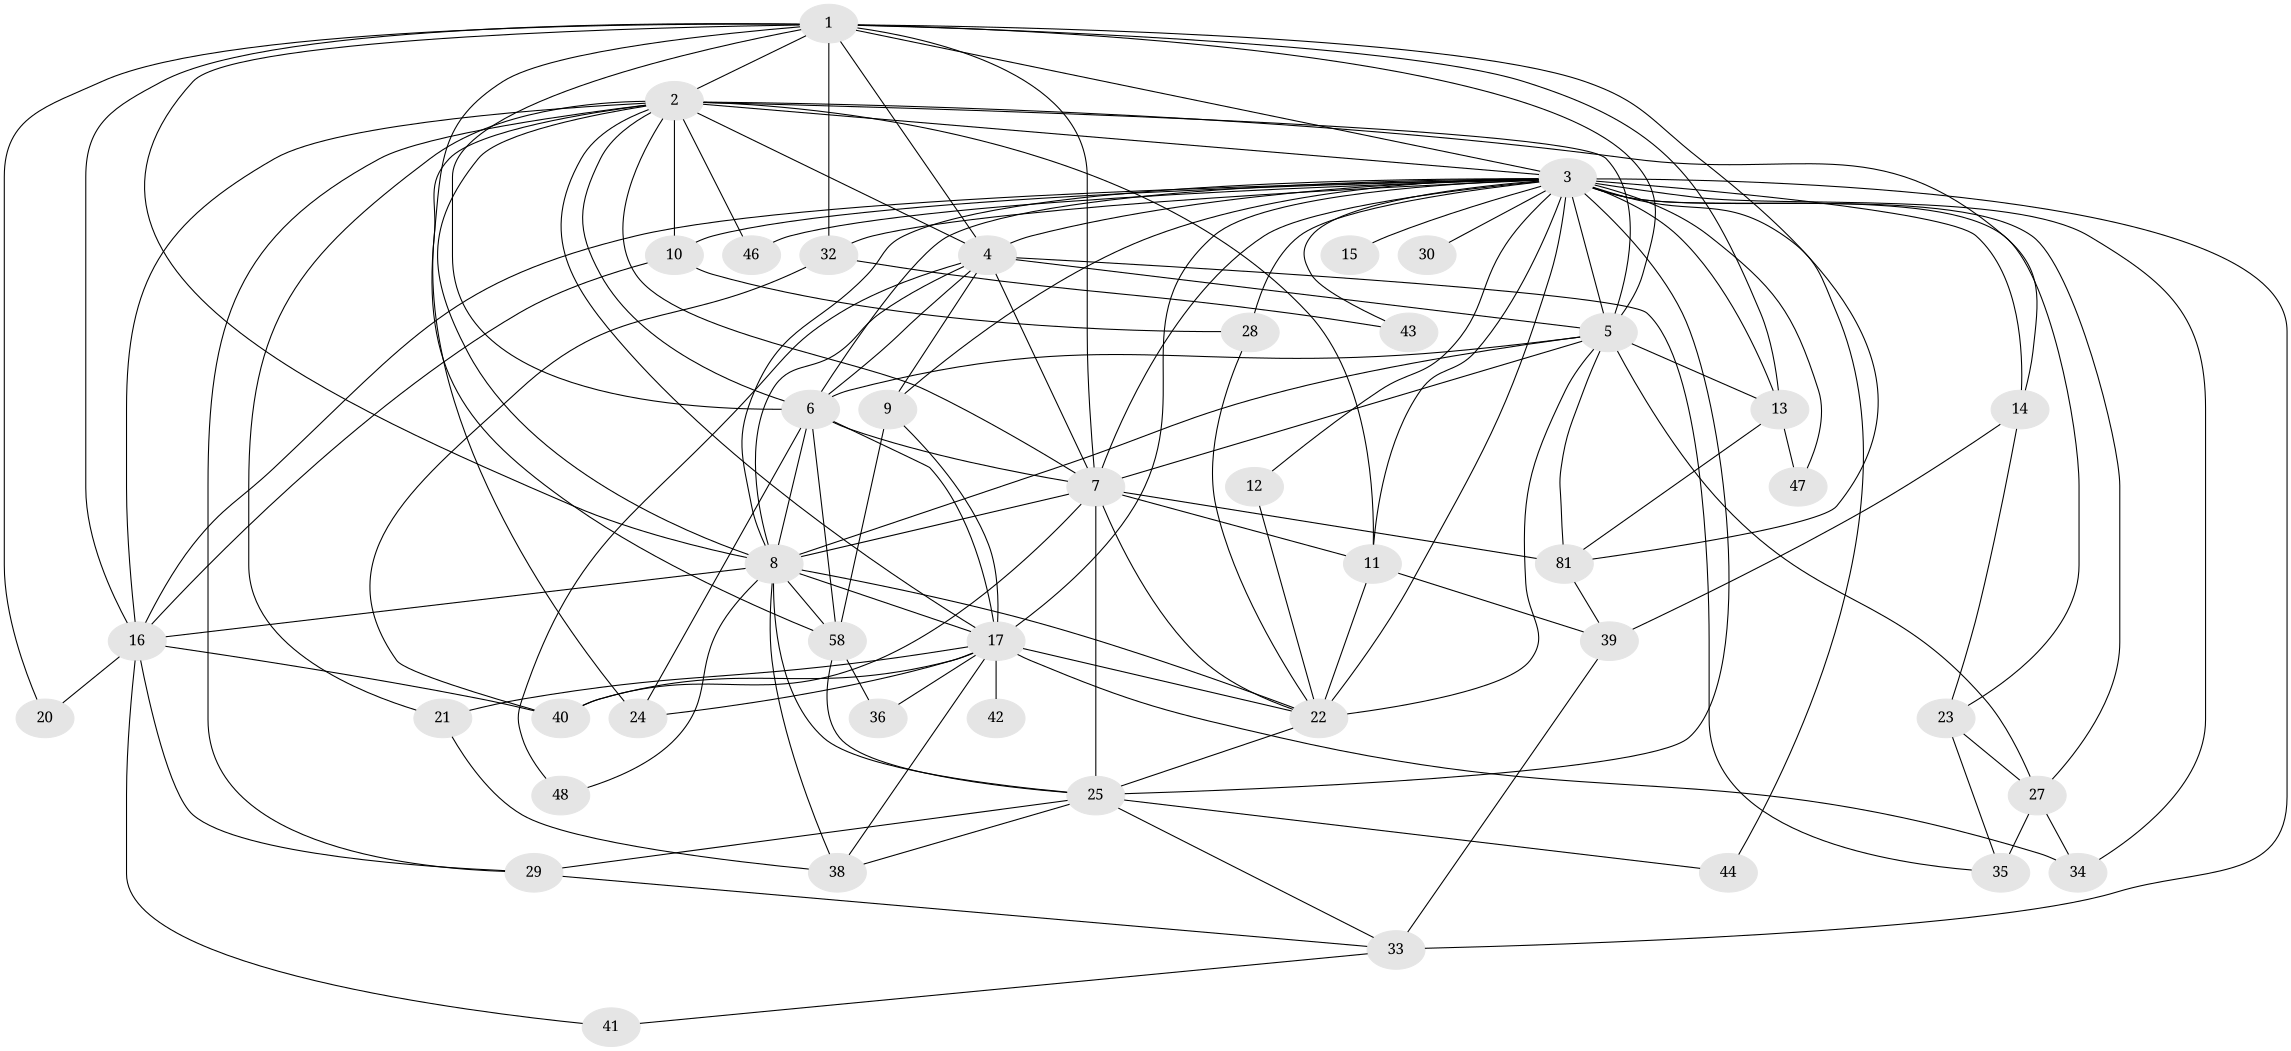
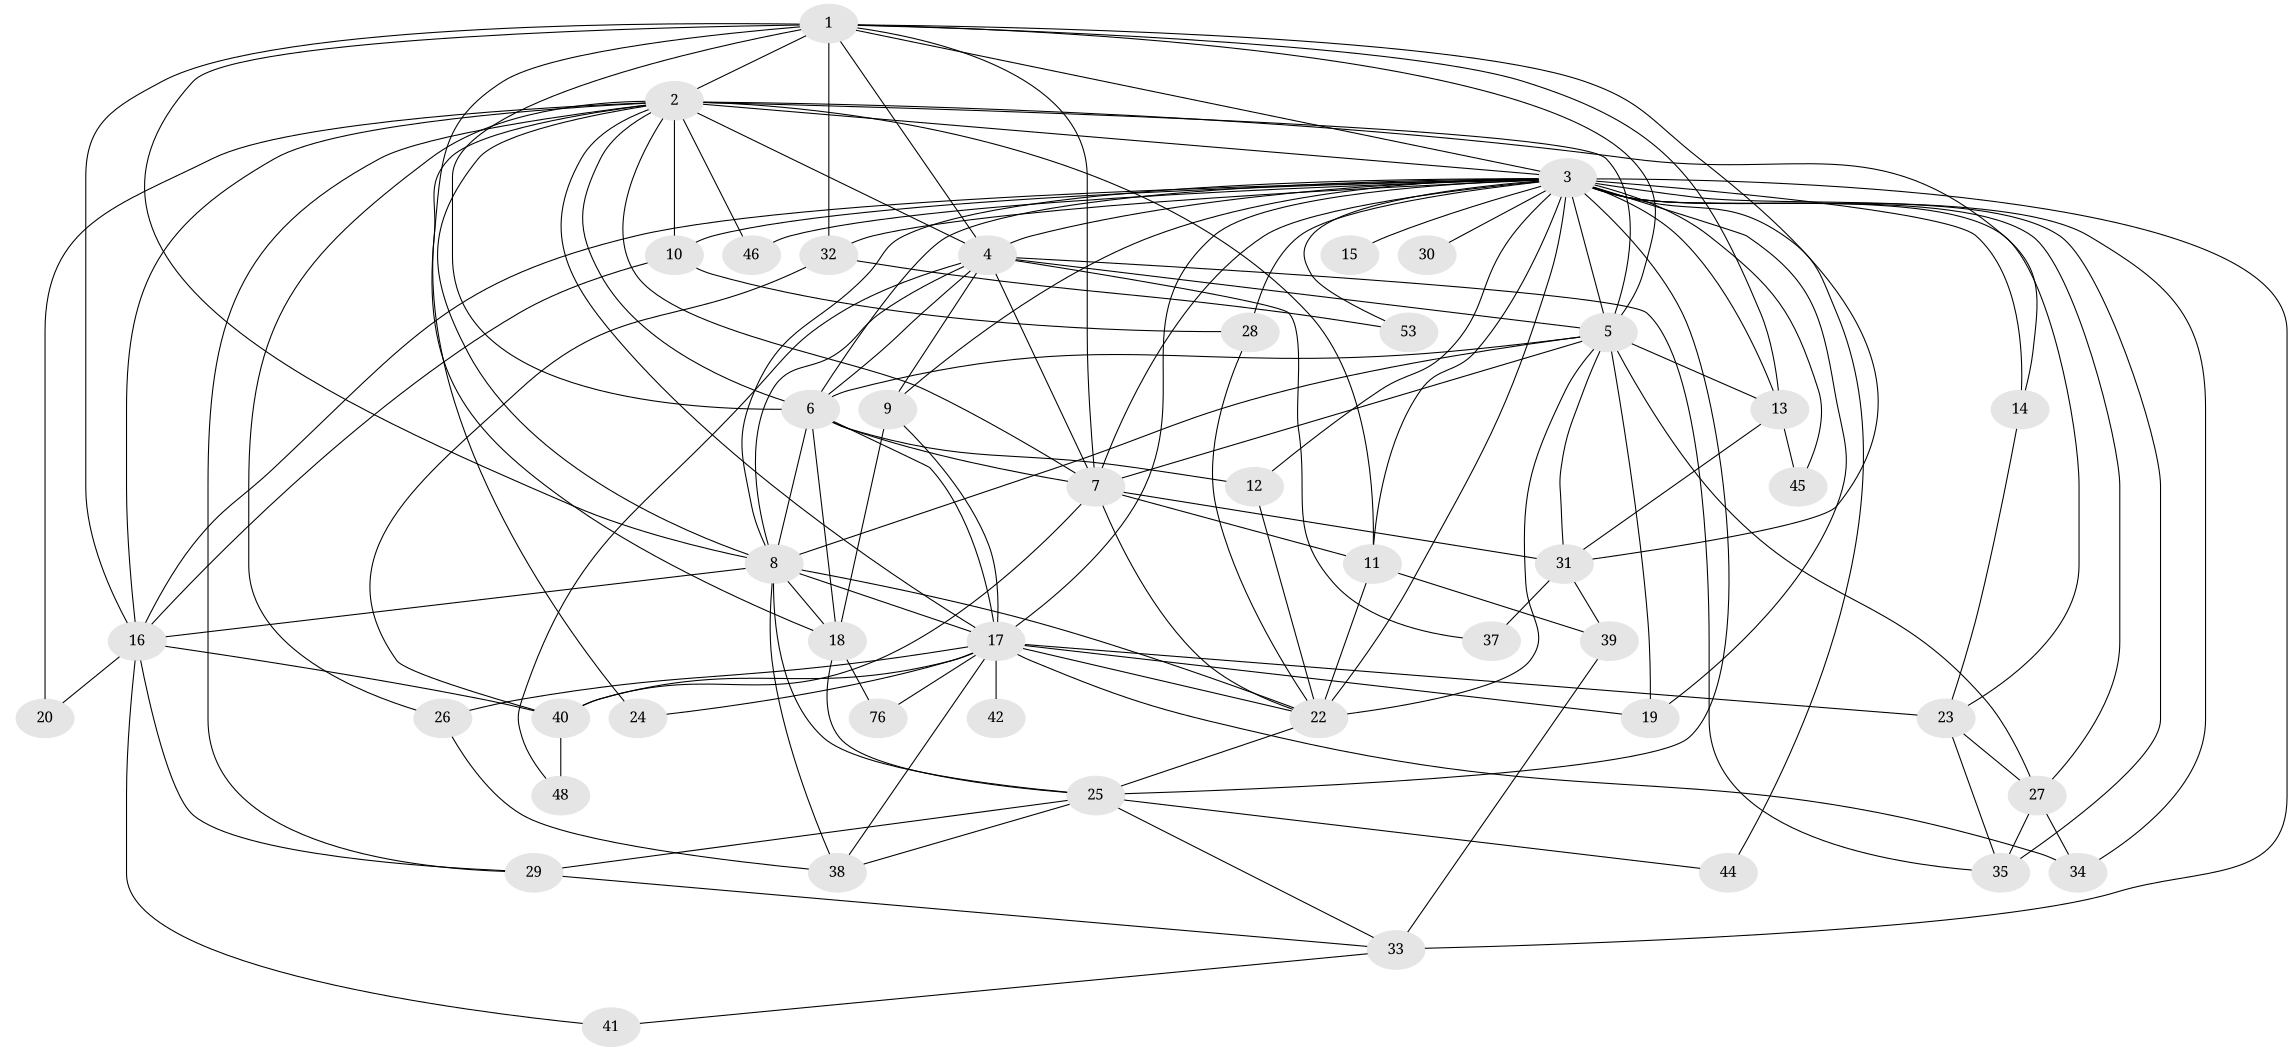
edge "1" -- "20": now "2" -- "20"
node "43": label "43" -> "53"
edge "3" -- "35": added
node "47": label "47" -> "45"
edge "7" -- "8": removed
edge "14" -- "39": removed
edge "6" -- "24": now "6" -- "12"
node "81": label "81" -> "31"
node "58": label "58" -> "18"
node "37": added
edge "7" -- "25": removed
edge "17" -- "23": added
edge "8" -- "48": now "40" -- "48"
node "21": label "21" -> "26"
node "36": label "36" -> "76"
node "19": added
